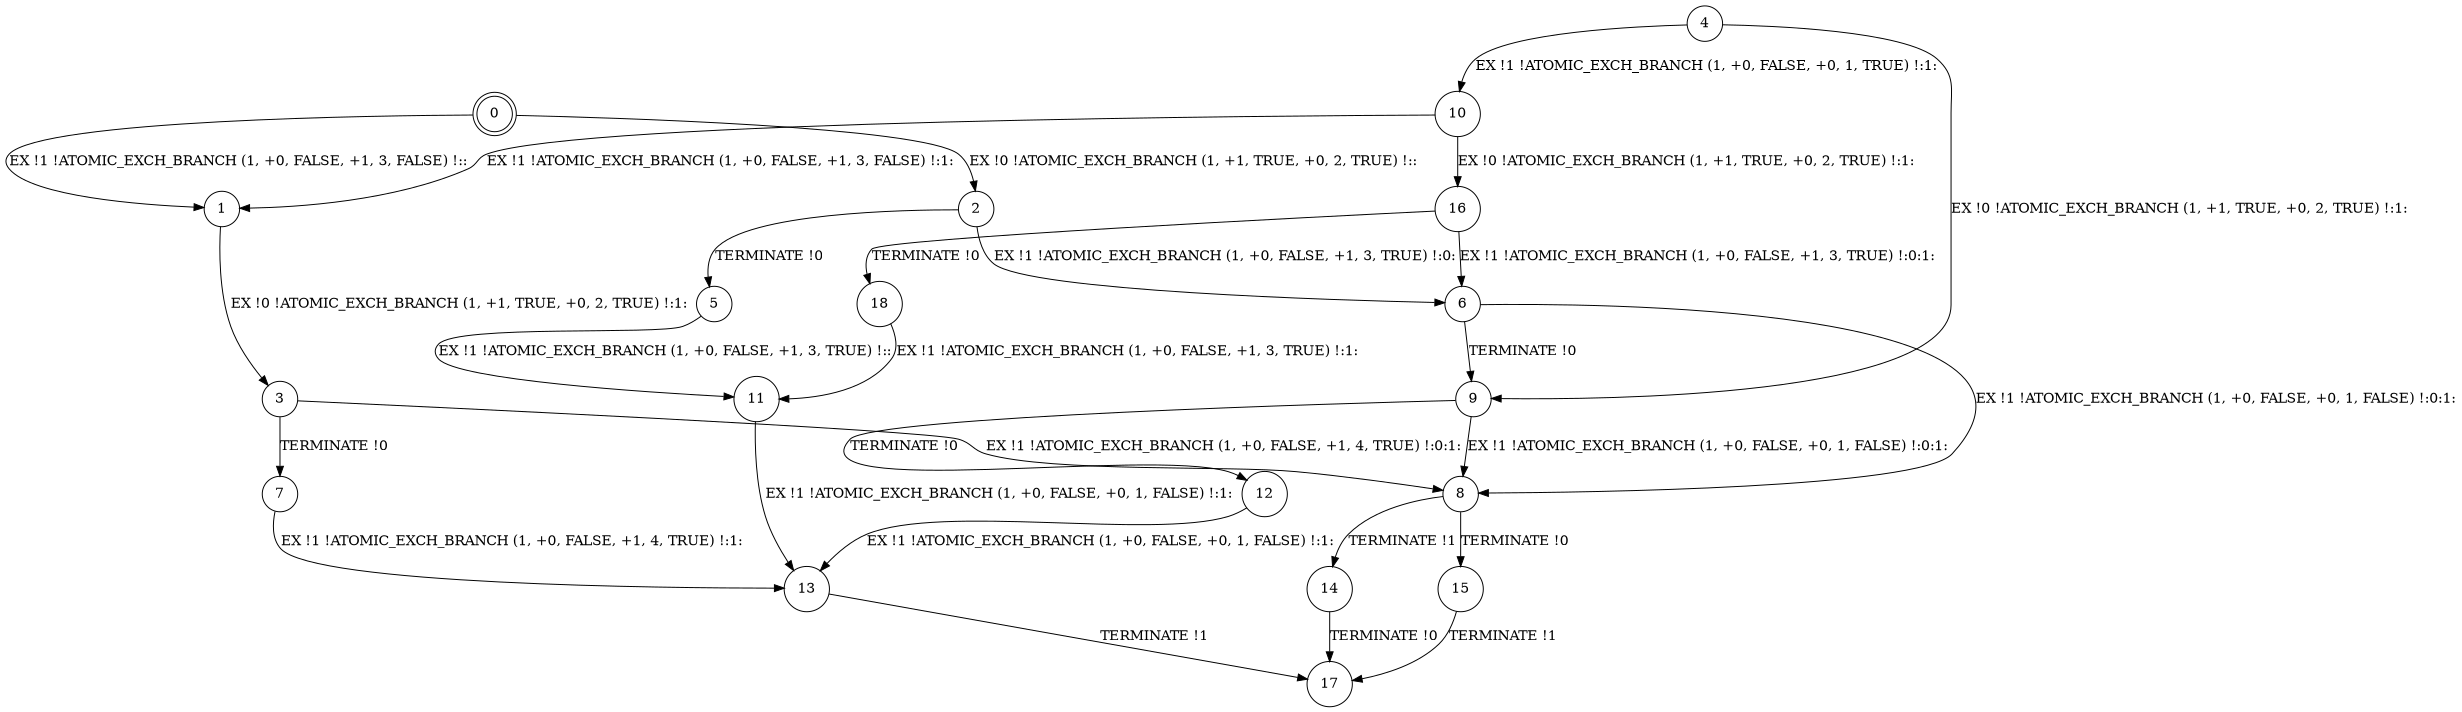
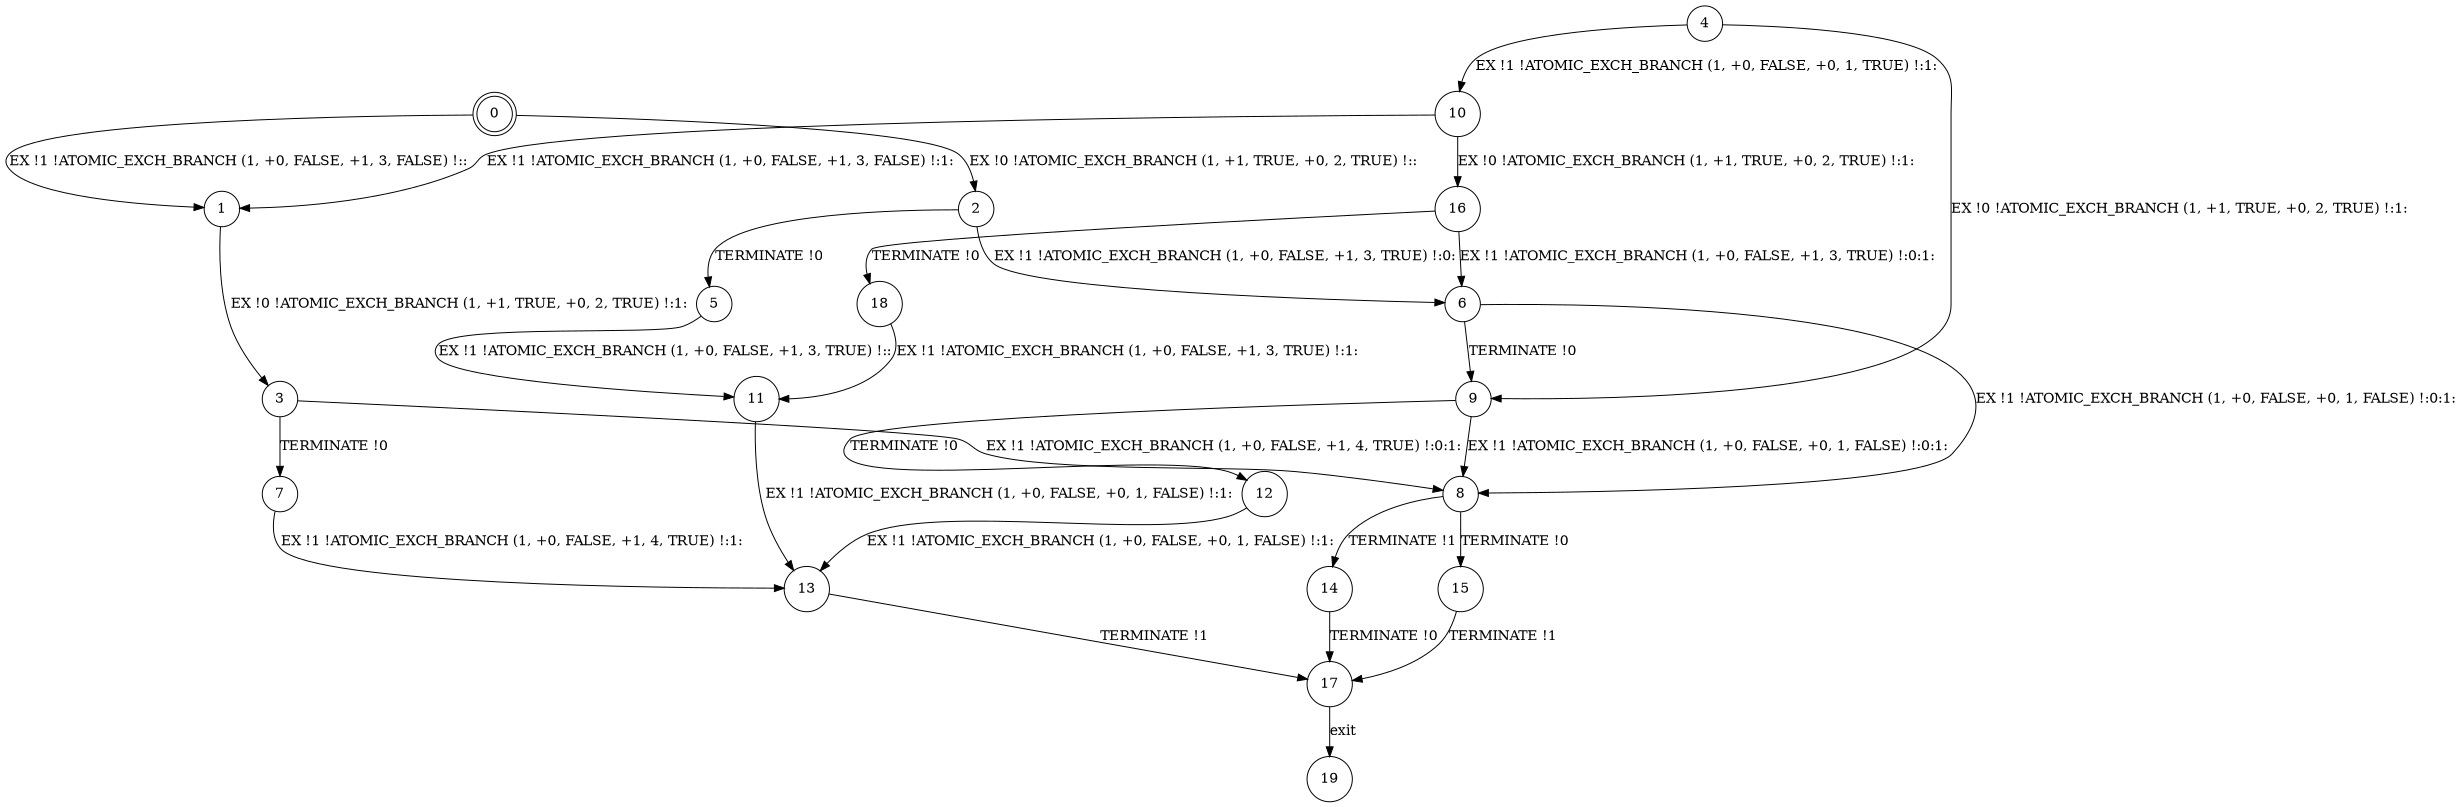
node "19": added
